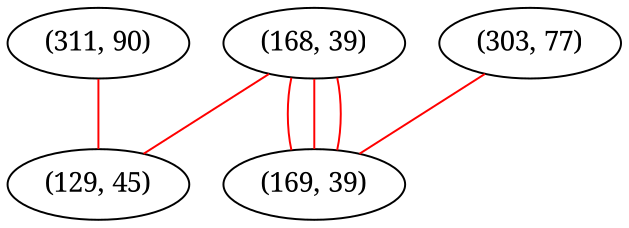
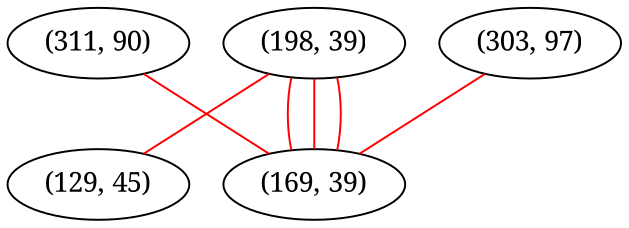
node "(168, 39)": label "(168, 39)" -> "(198, 39)"
node "(303, 77)": label "(303, 77)" -> "(303, 97)"
edge "(311, 90)" -- "(129, 45)": now "(311, 90)" -- "(169, 39)"
